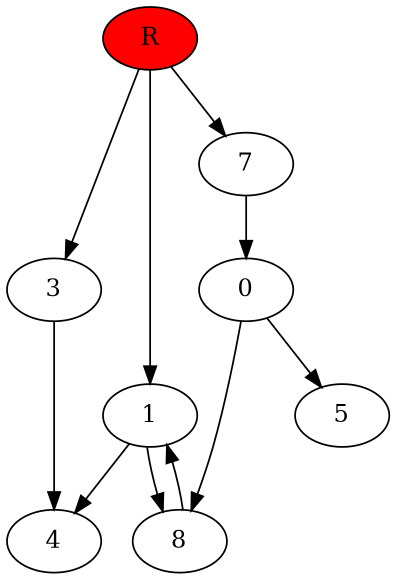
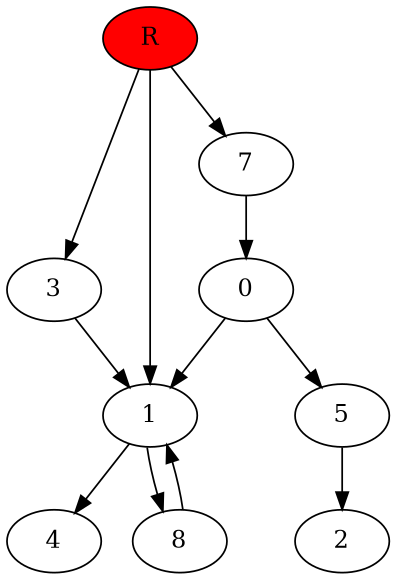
edge "3" -> "4": now "3" -> "1"
edge "0" -> "8": now "0" -> "1"
node "2": added
